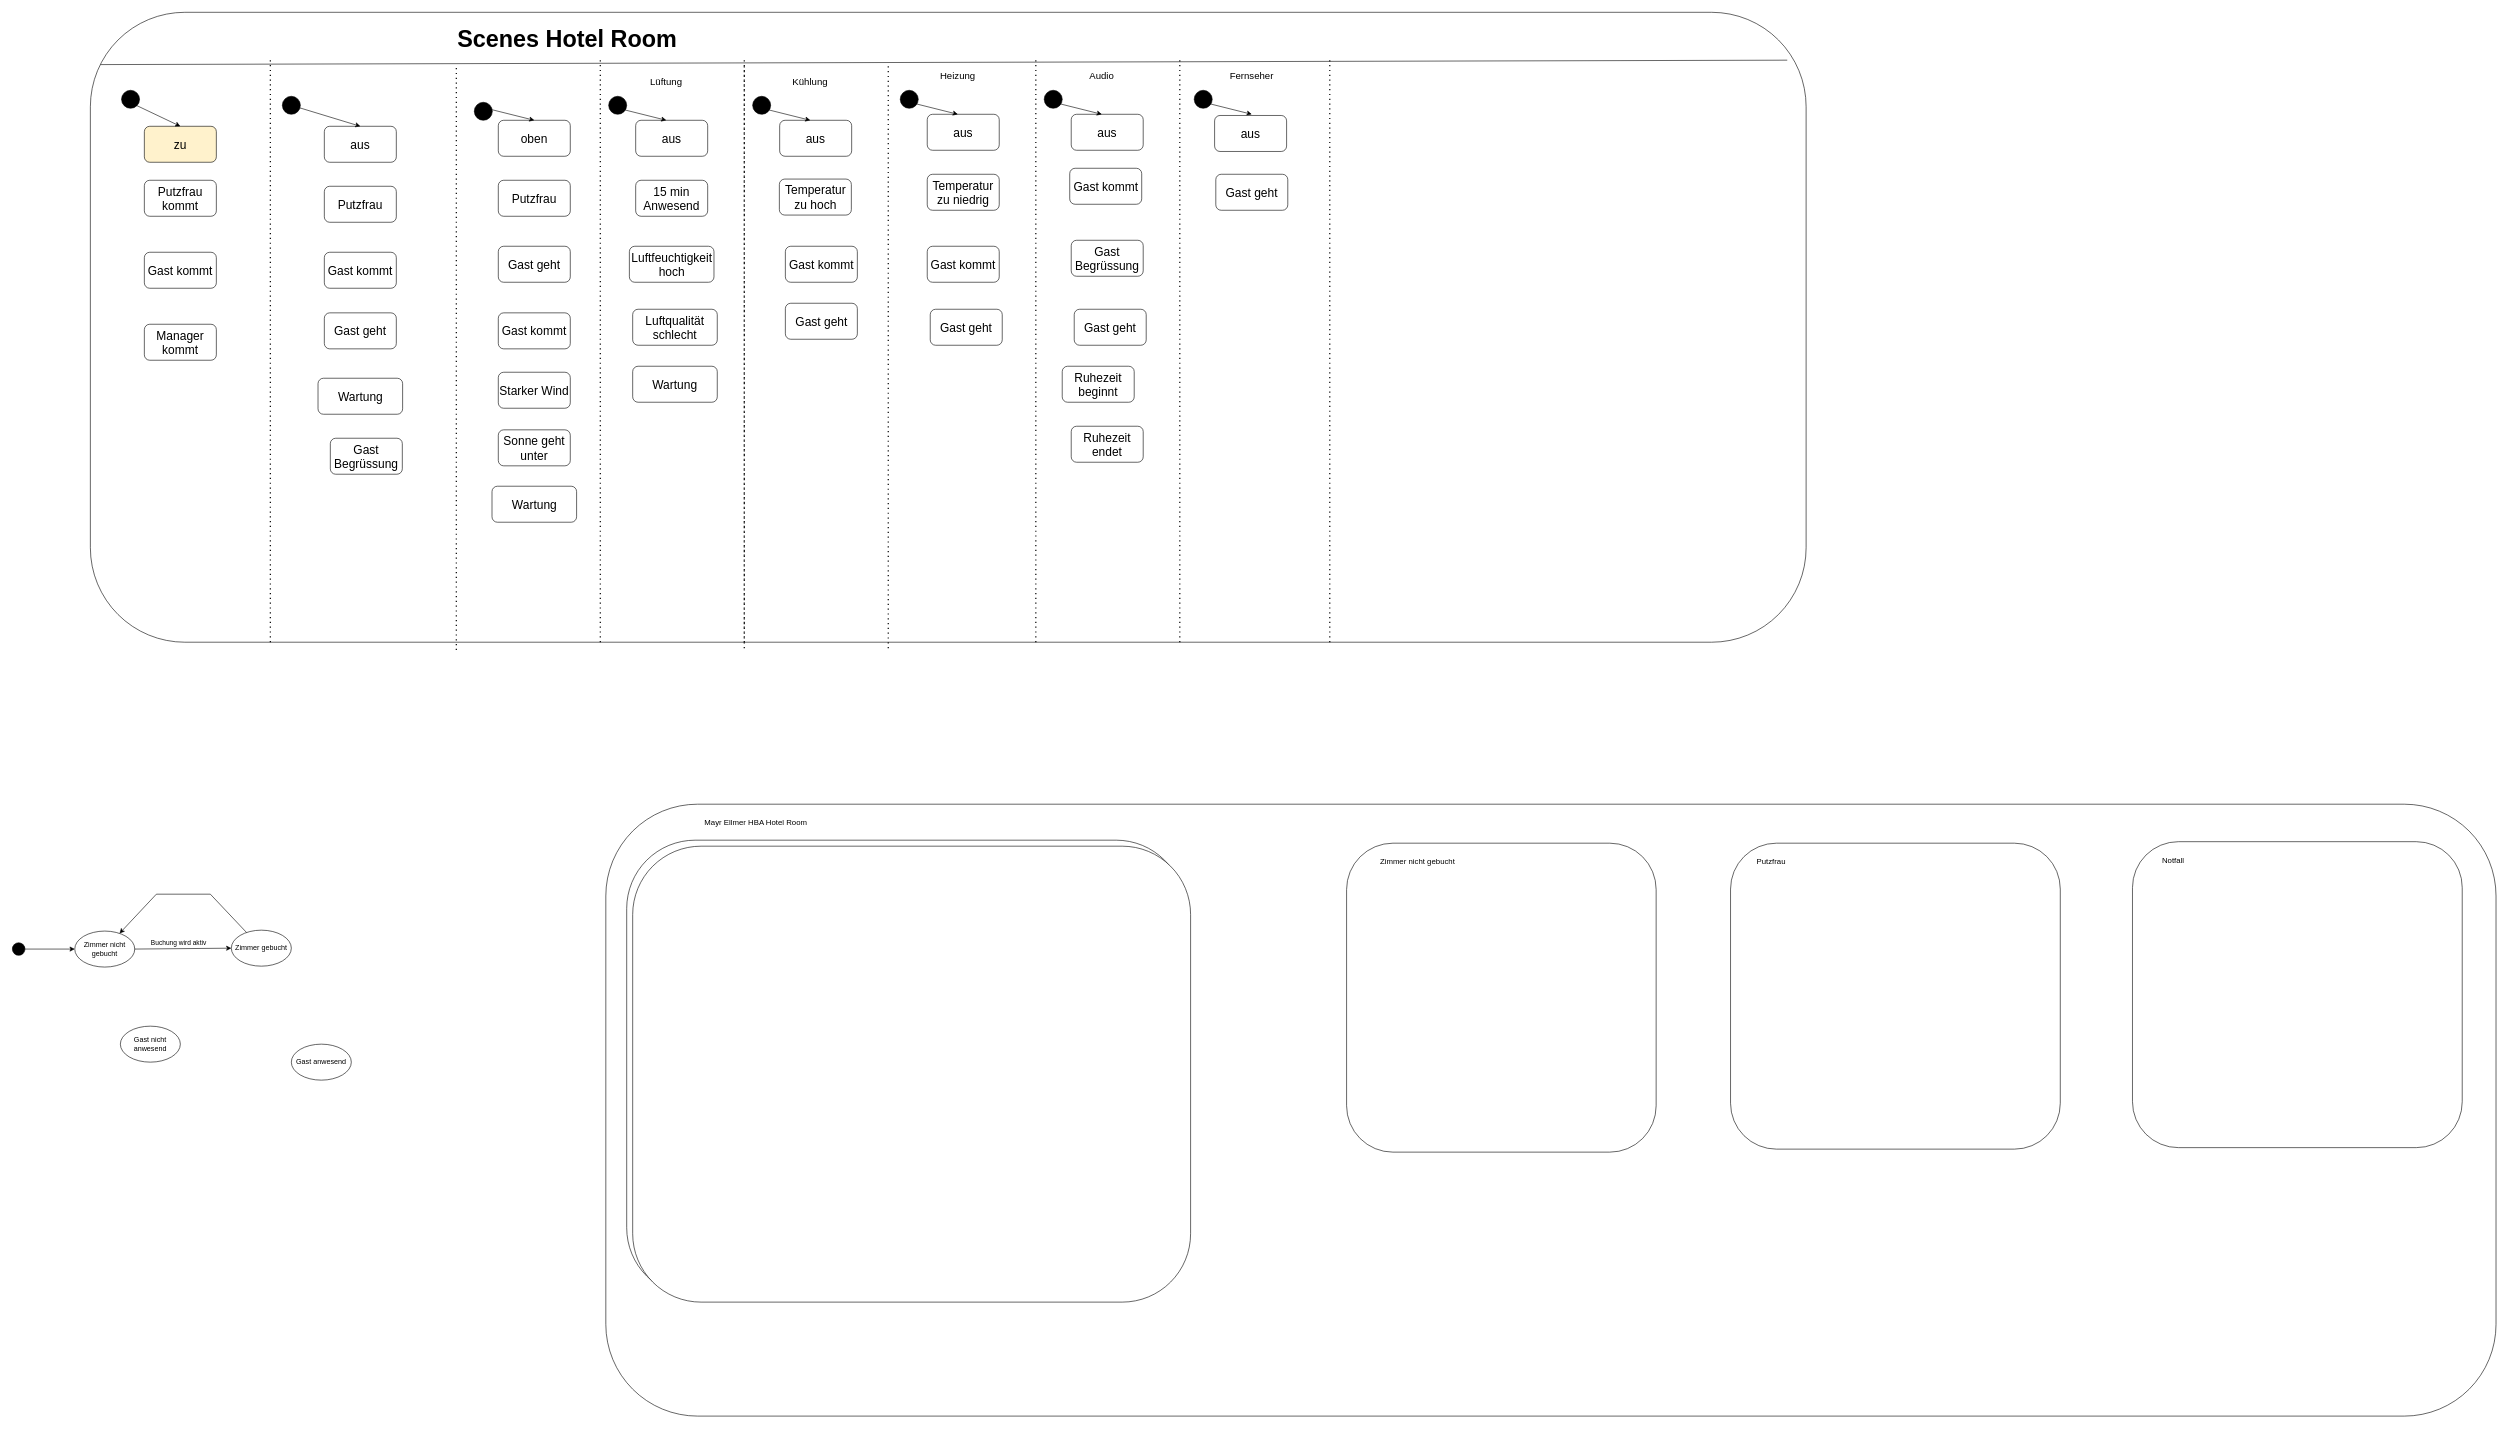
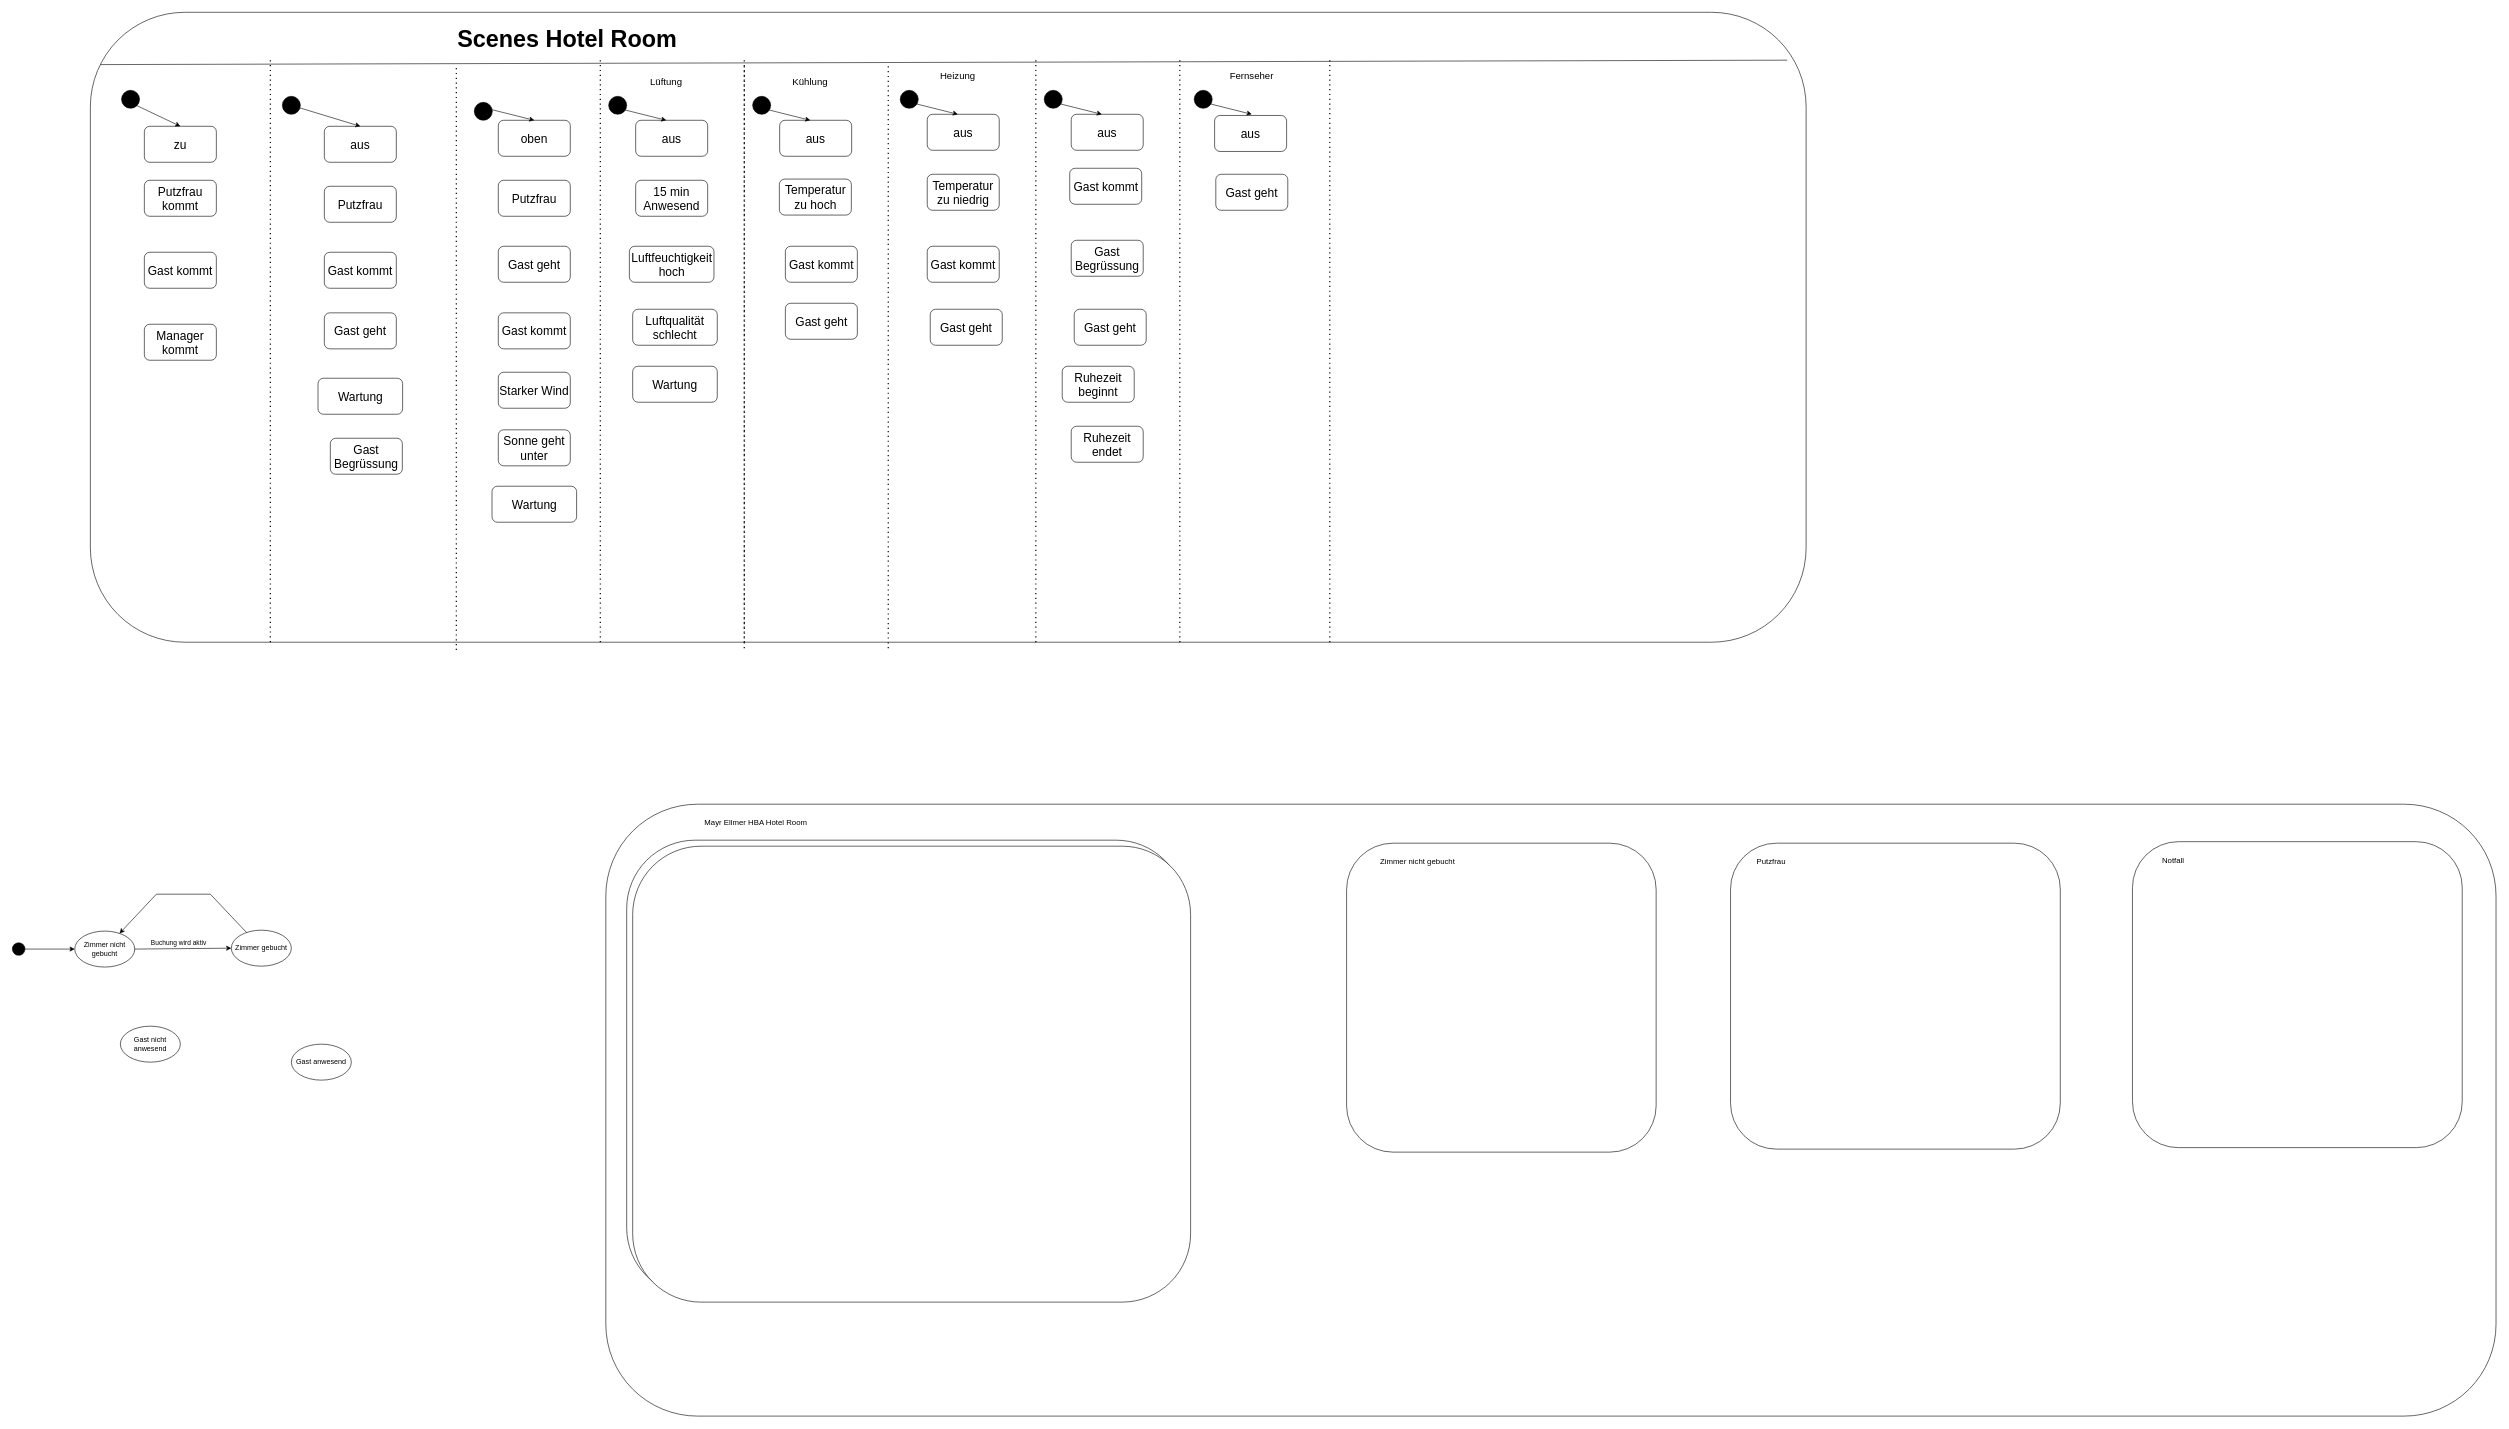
node "Audio": removed
node "zu": fillcolor #fff2cc -> #ffffff
